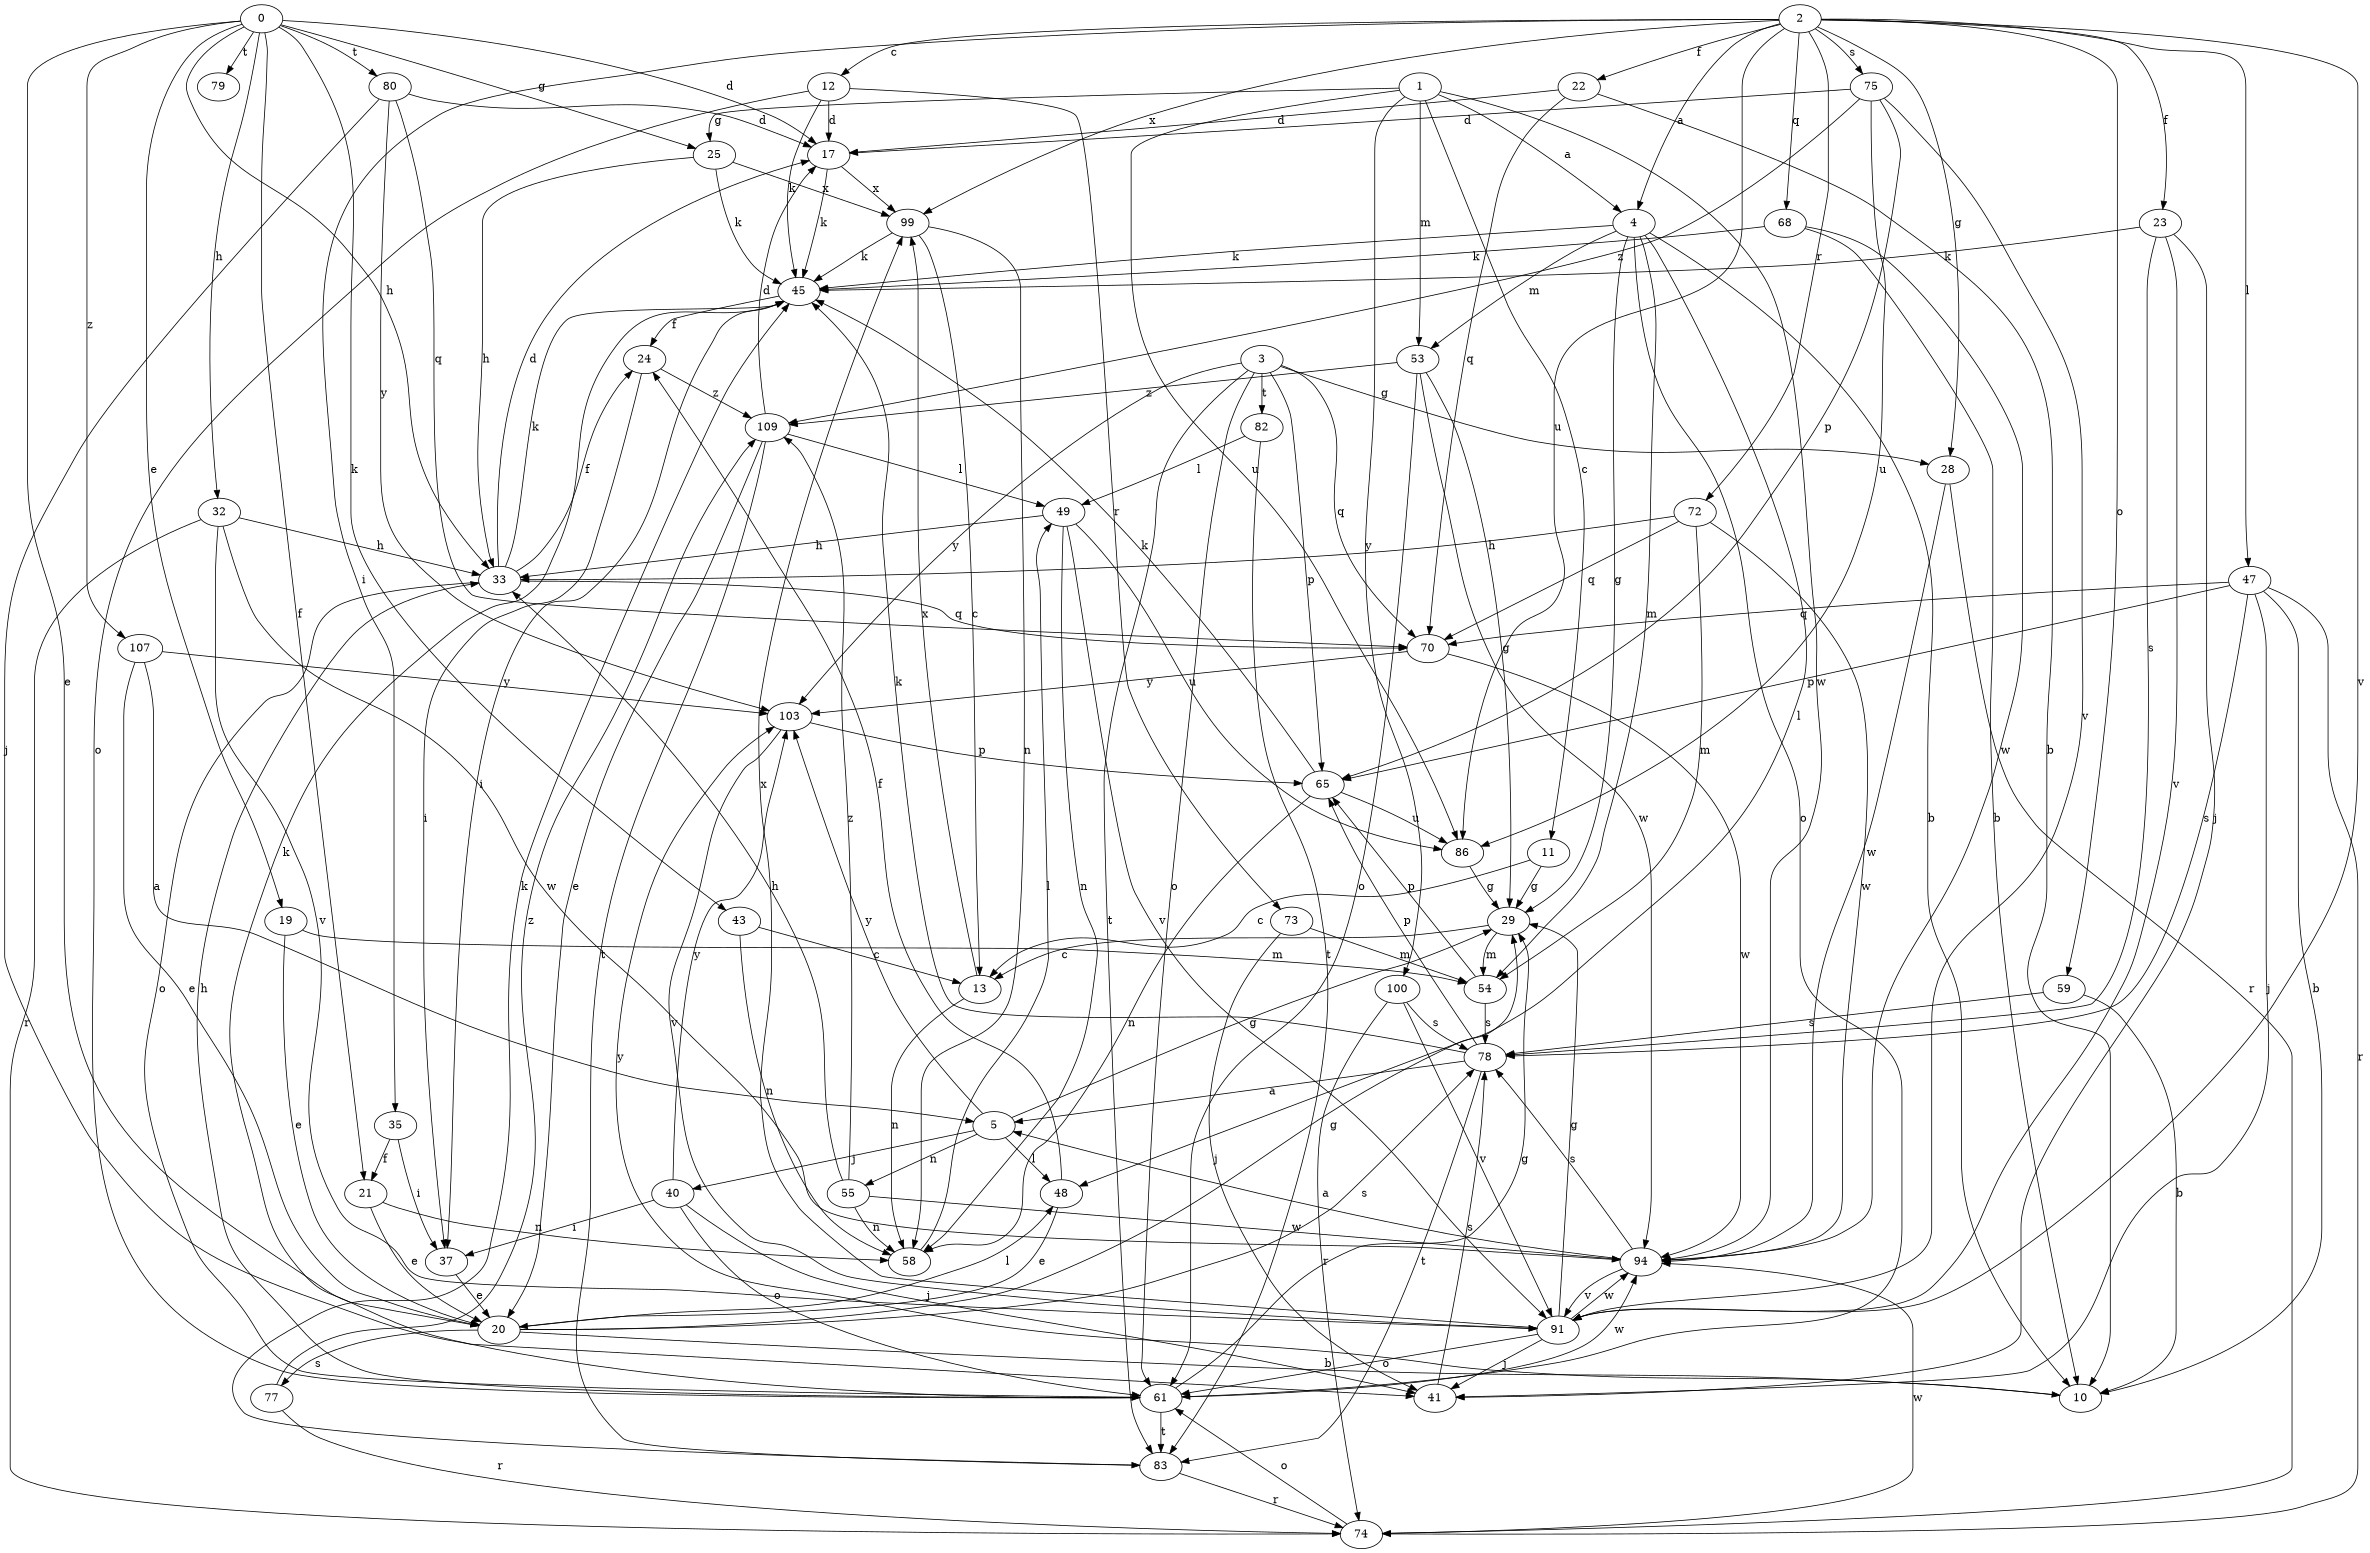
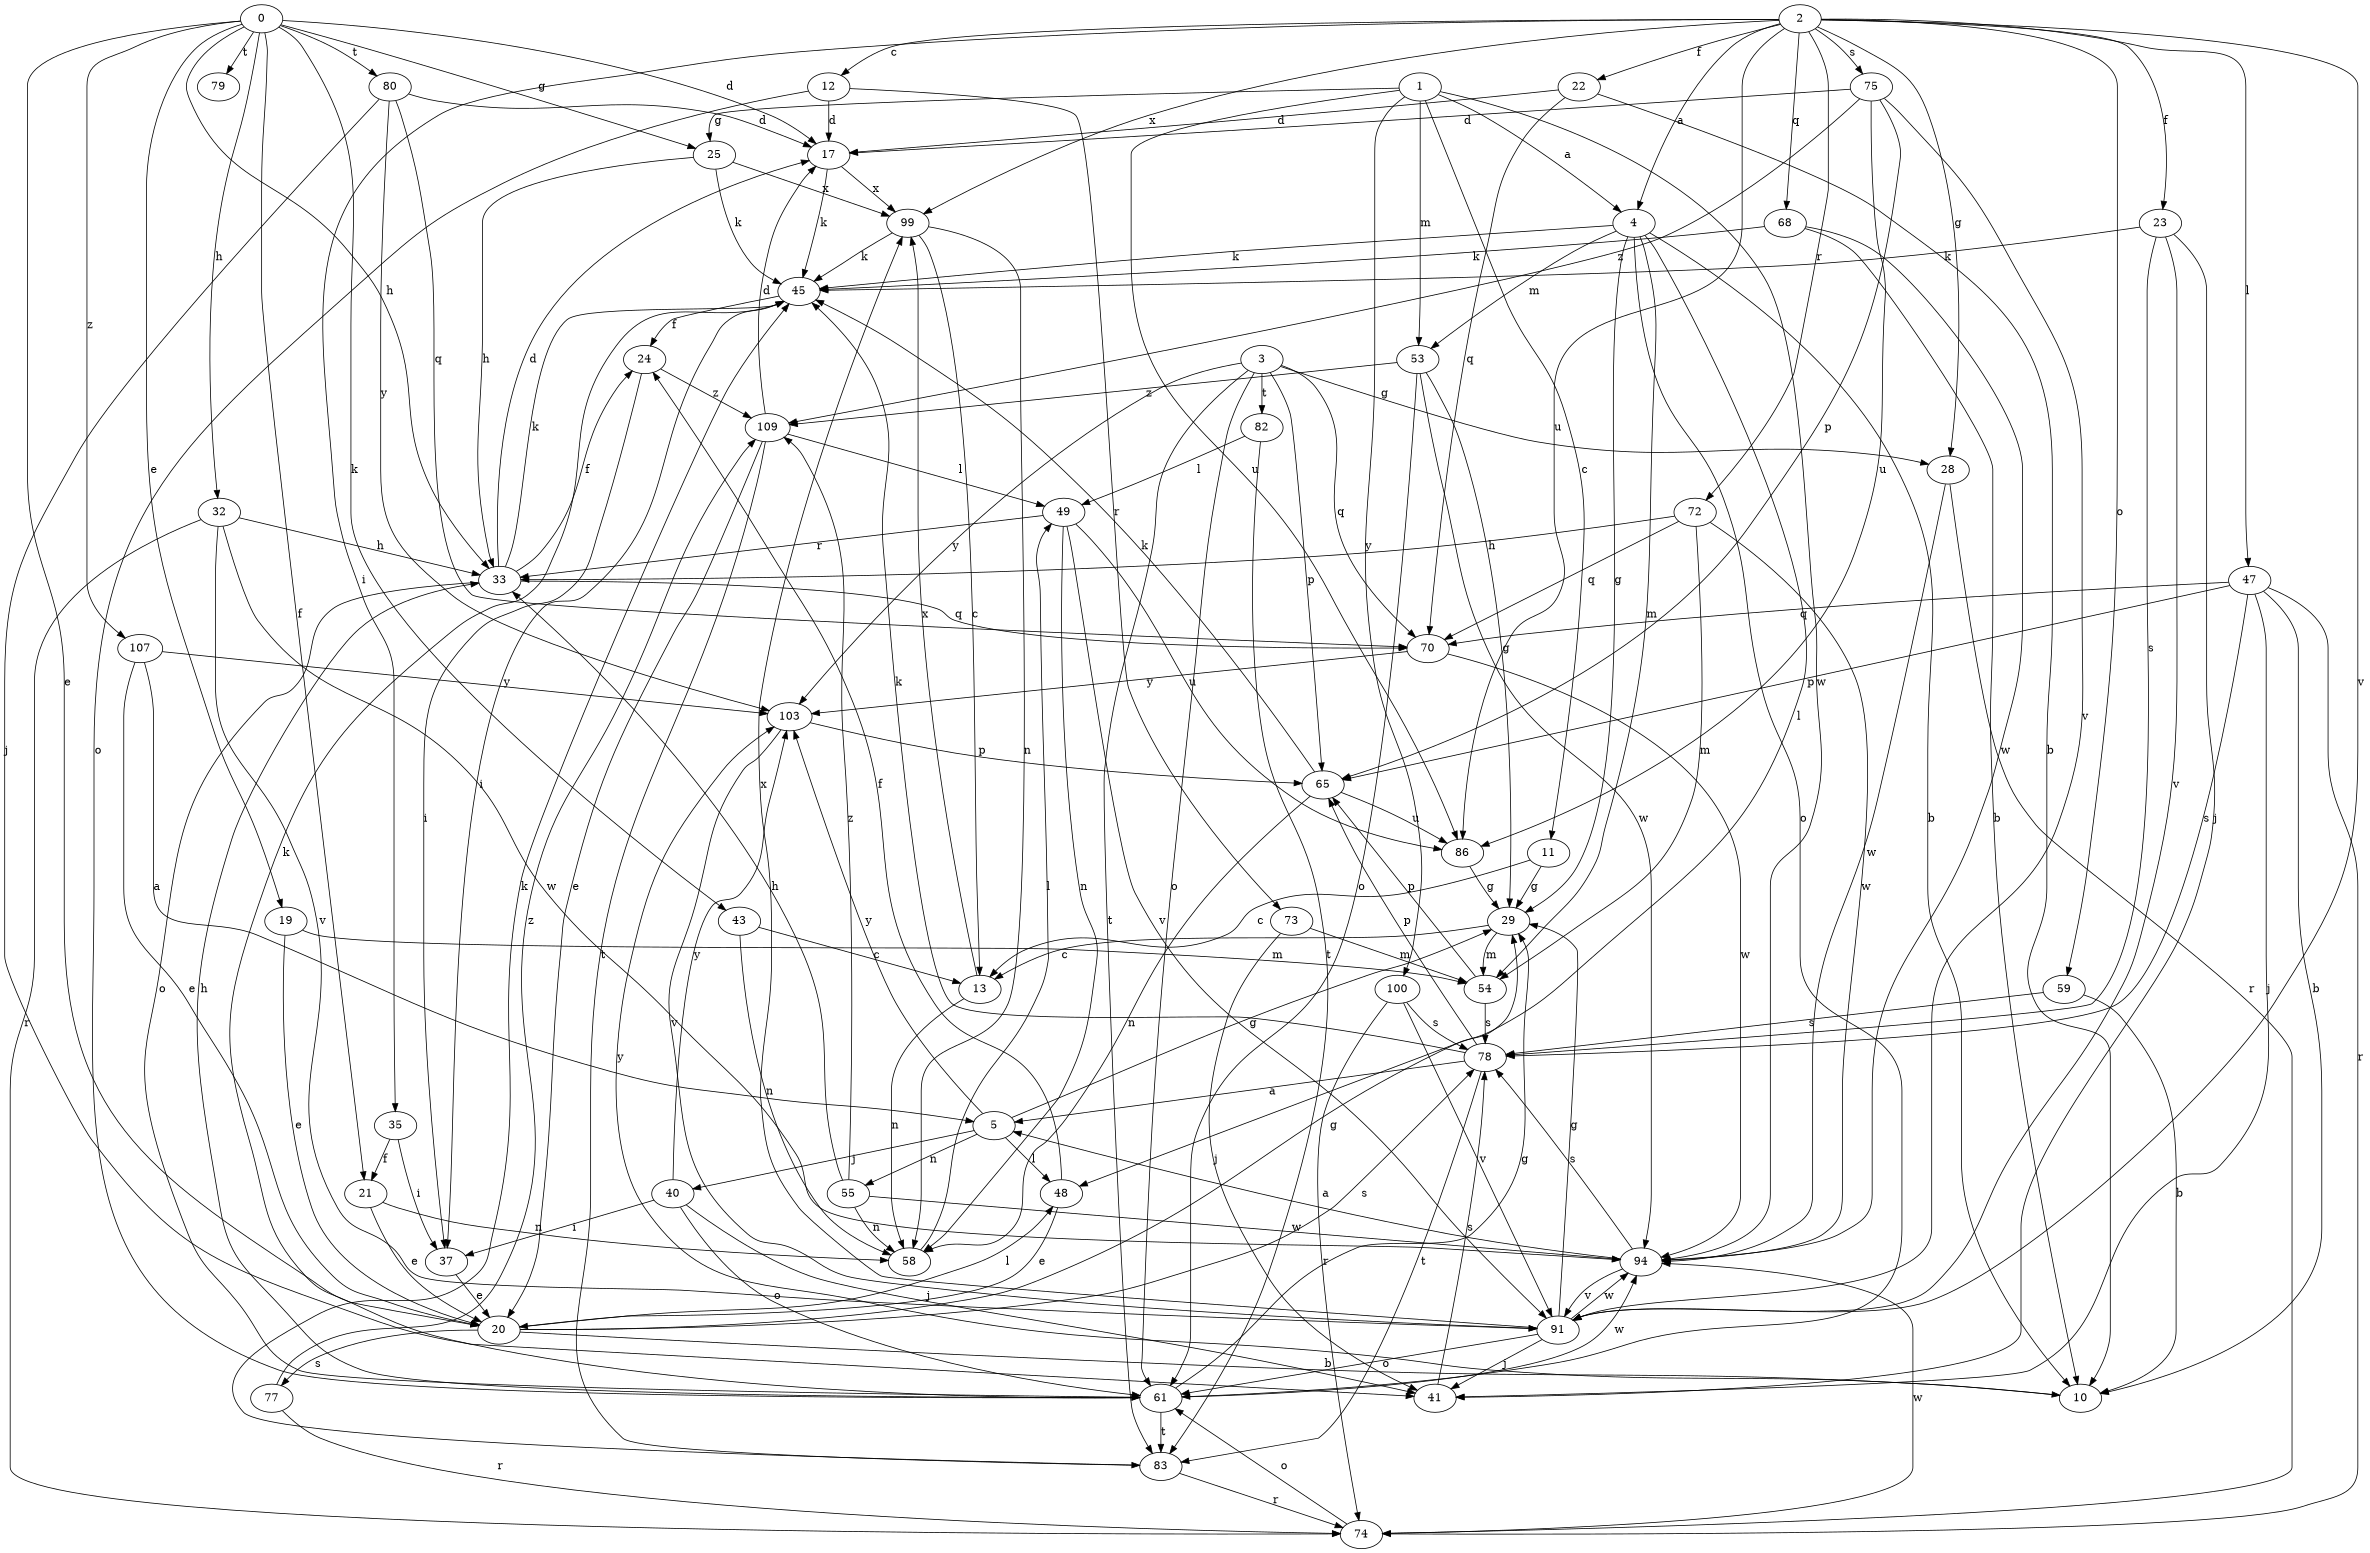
edge "12" -> "45": removed, label "k"
edge "49" -> "33": label "h" -> "r"
